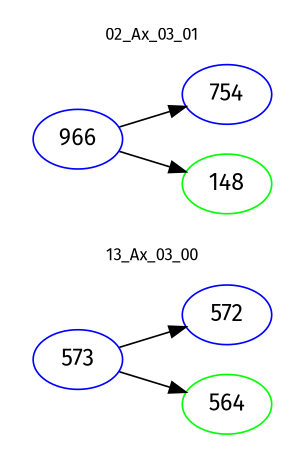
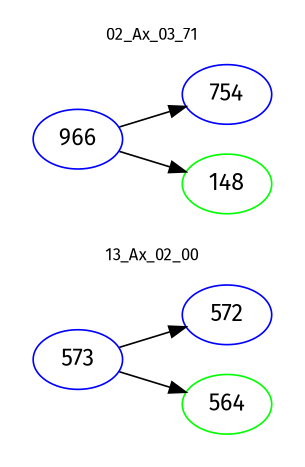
cluster "02_Ax_03_01": label "02_Ax_03_01" -> "02_Ax_03_71"
cluster "13_Ax_03_00": label "13_Ax_03_00" -> "13_Ax_02_00"
